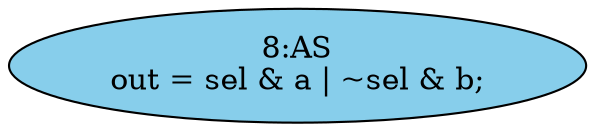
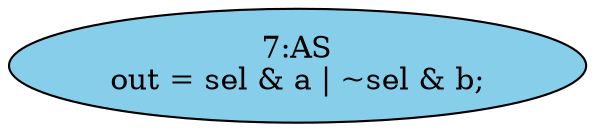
node "8:AS out = sel & a | ~sel & b;": label "8:AS out = sel & a | ~sel & b;" -> "7:AS out = sel & a | ~sel & b;"
